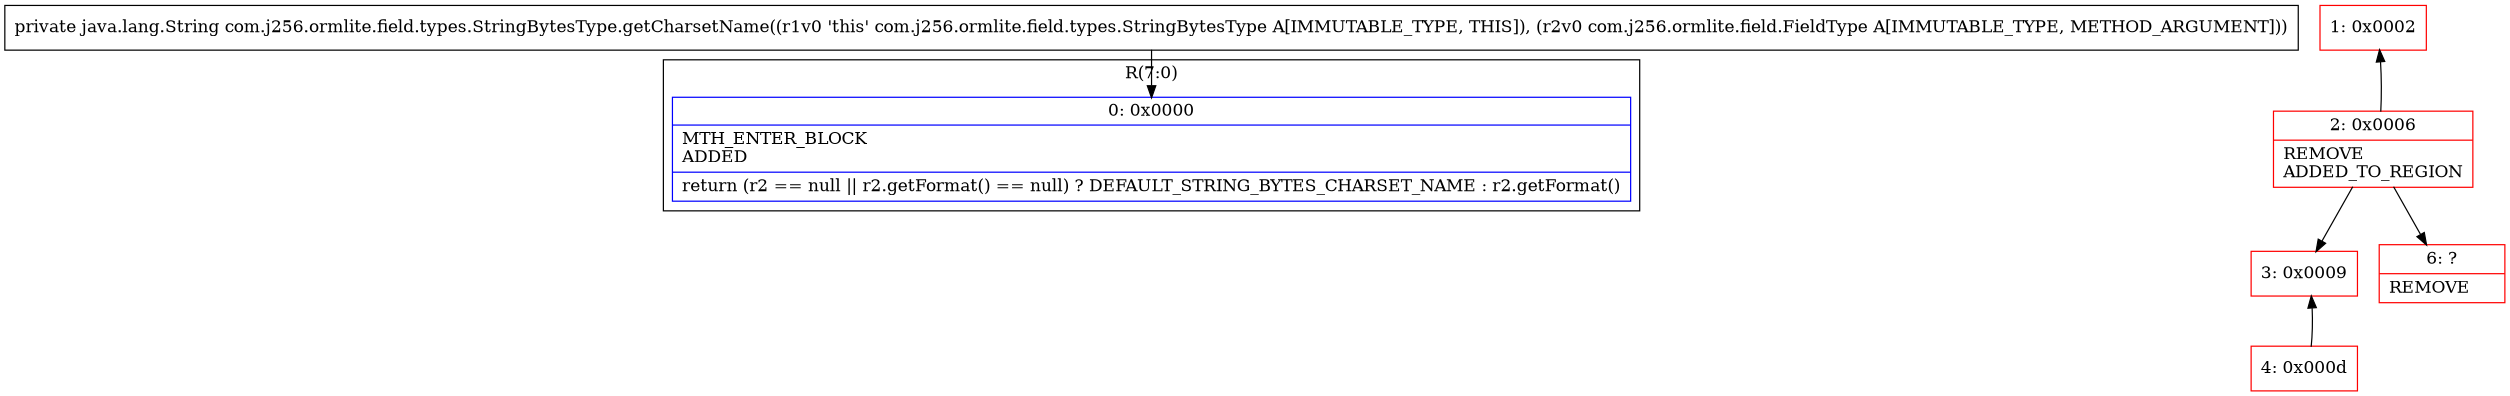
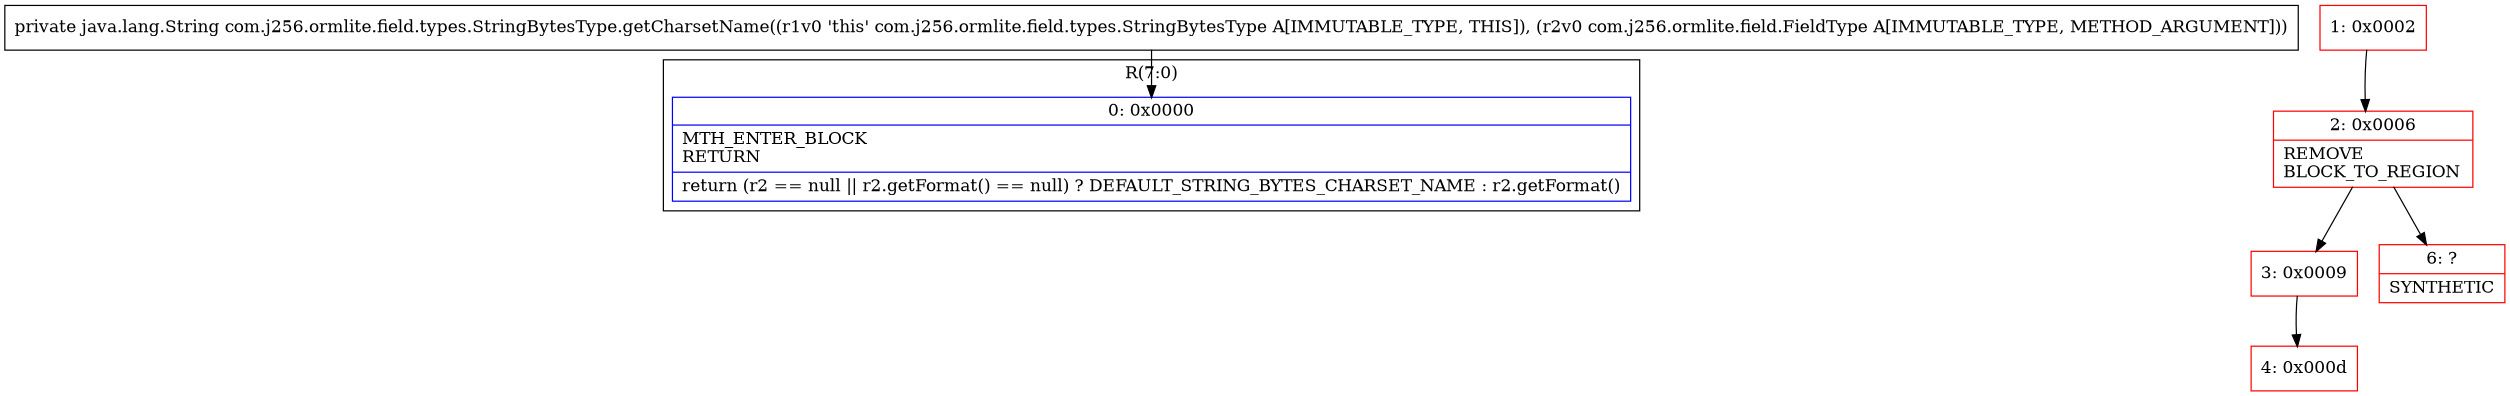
edge "2: 0x0006" -> "1: 0x0002": reversed
node "0: 0x0000": text "ADDED" -> "RETURN"
node "2: 0x0006": text "ADDED_TO_REGION" -> "BLOCK_TO_REGION"
node "6: ?": text "REMOVE" -> "SYNTHETIC"
edge "4: 0x000d" -> "3: 0x0009": reversed
